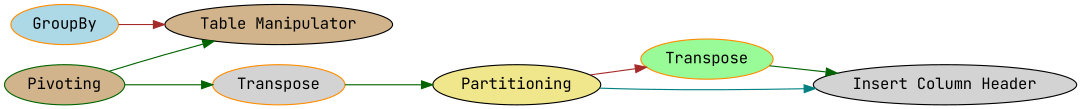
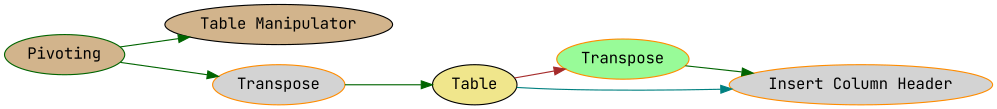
node "GroupBy": removed
node "Partitioning": label "Partitioning" -> "Table"
node "Insert Column Header": color black -> darkorange
